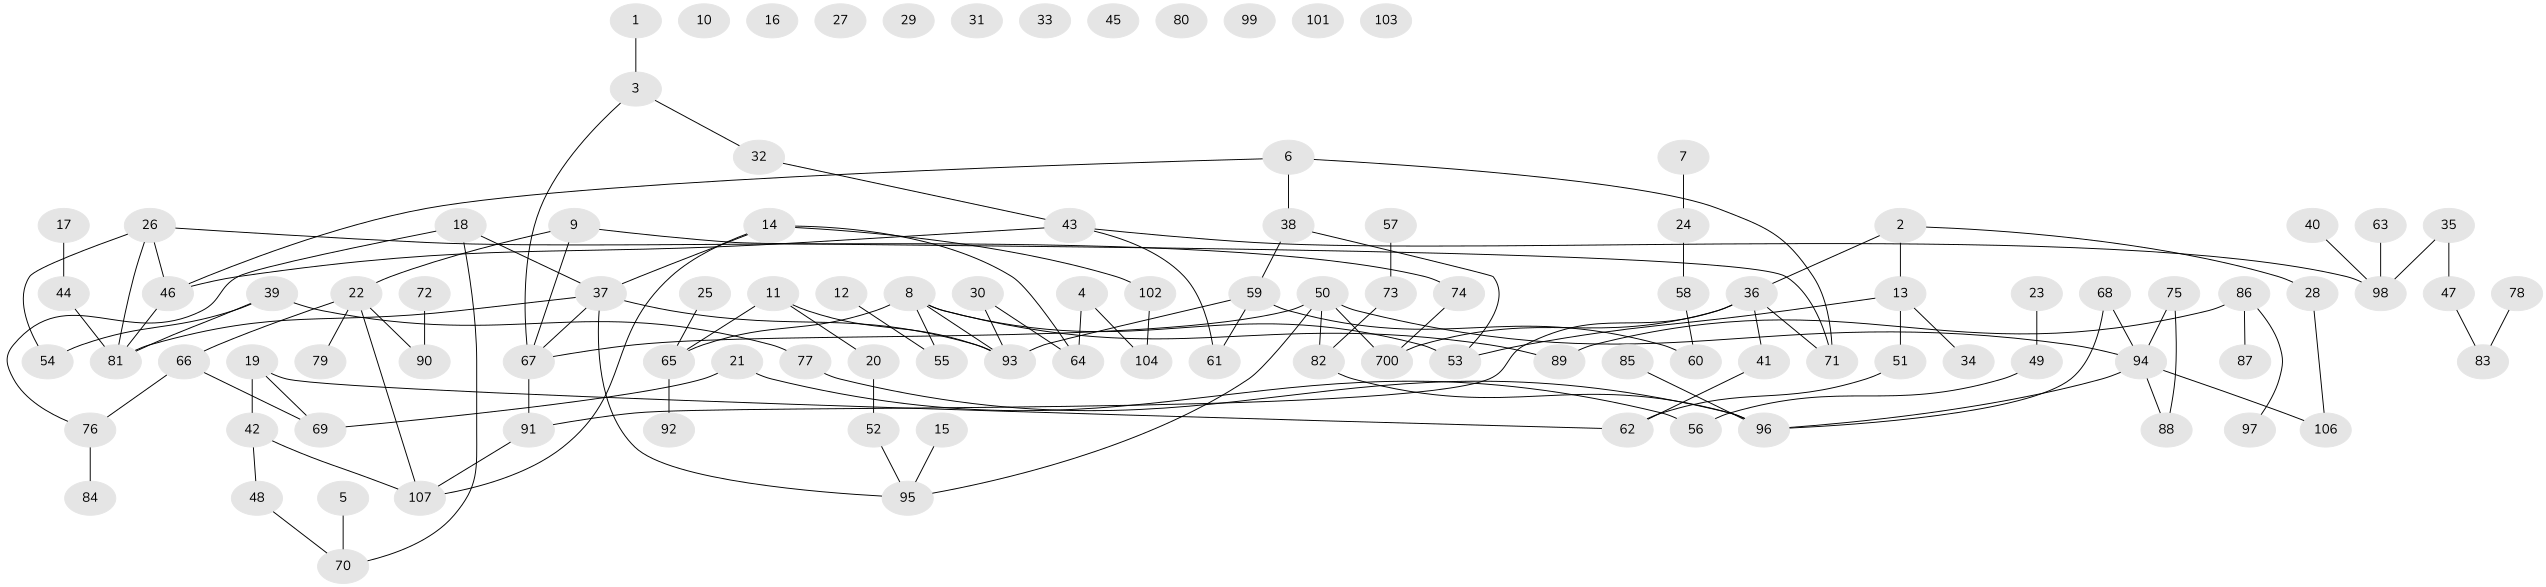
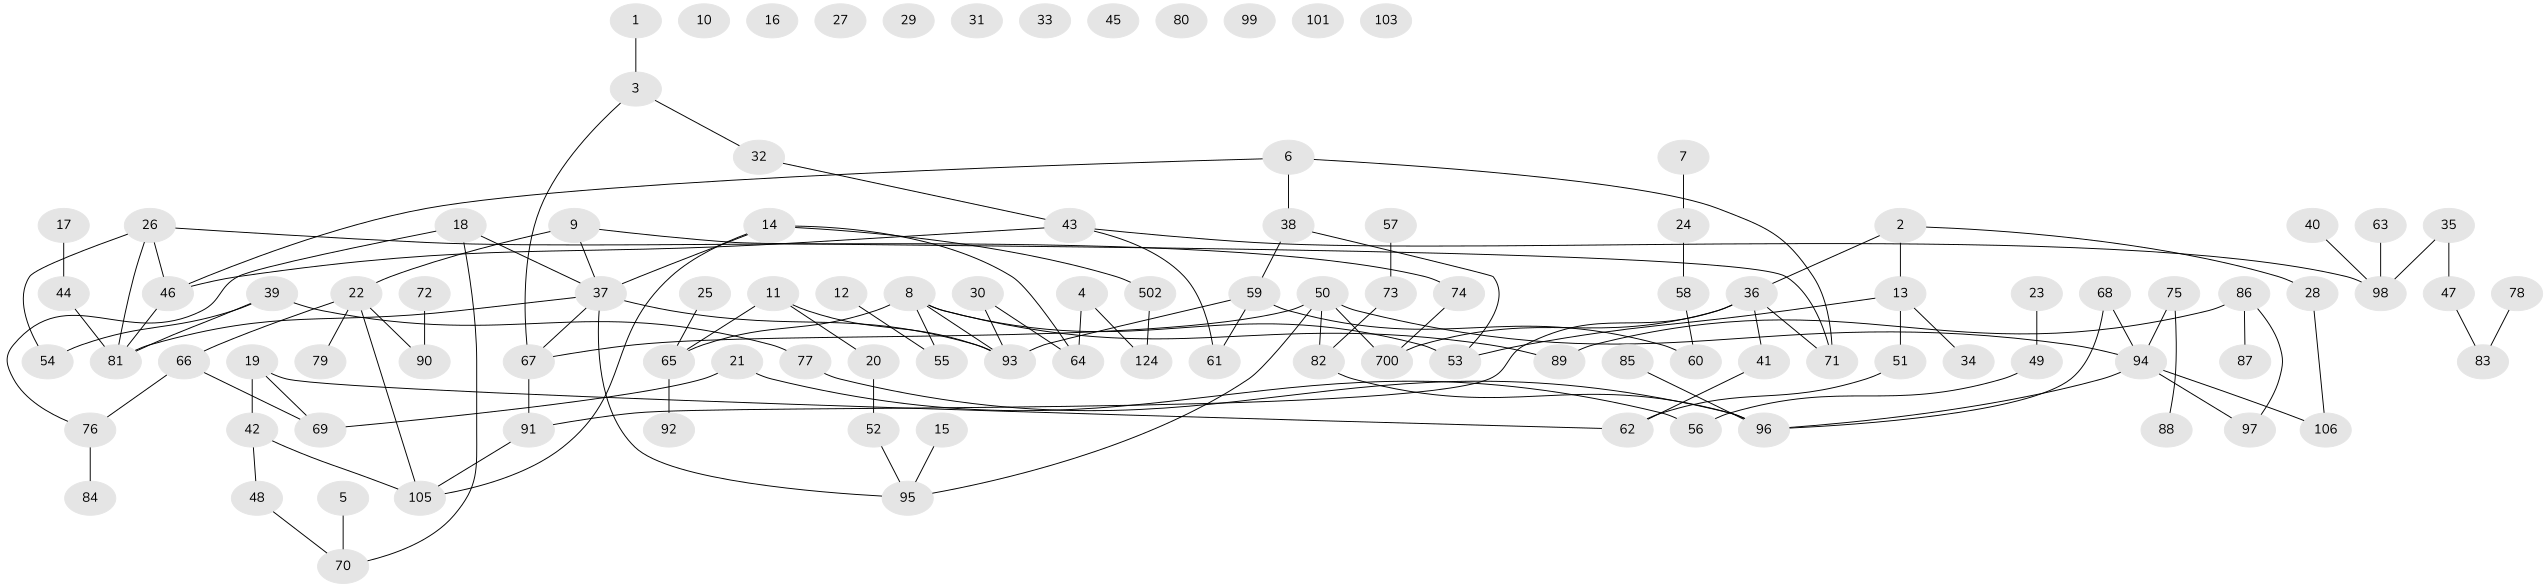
edge "9" -- "67": now "9" -- "37"
node "102": label "102" -> "502"
node "104": label "104" -> "124"
edge "94" -- "88": now "94" -- "97"
node "107": label "107" -> "105"
